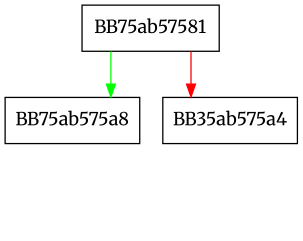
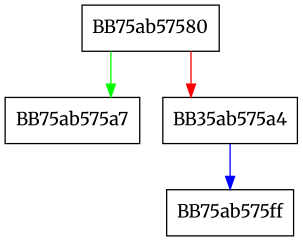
node "BB75ab57581": label "BB75ab57581" -> "BB75ab57580"
node "BB75ab575a8": label "BB75ab575a8" -> "BB75ab575a7"
node "BB75ab575ff": added
